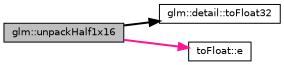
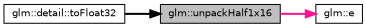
edge "glm::unpackHalf1x16" -> "glm::detail::toFloat32": reversed
node "toFloat::e": label "toFloat::e" -> "glm::e"
